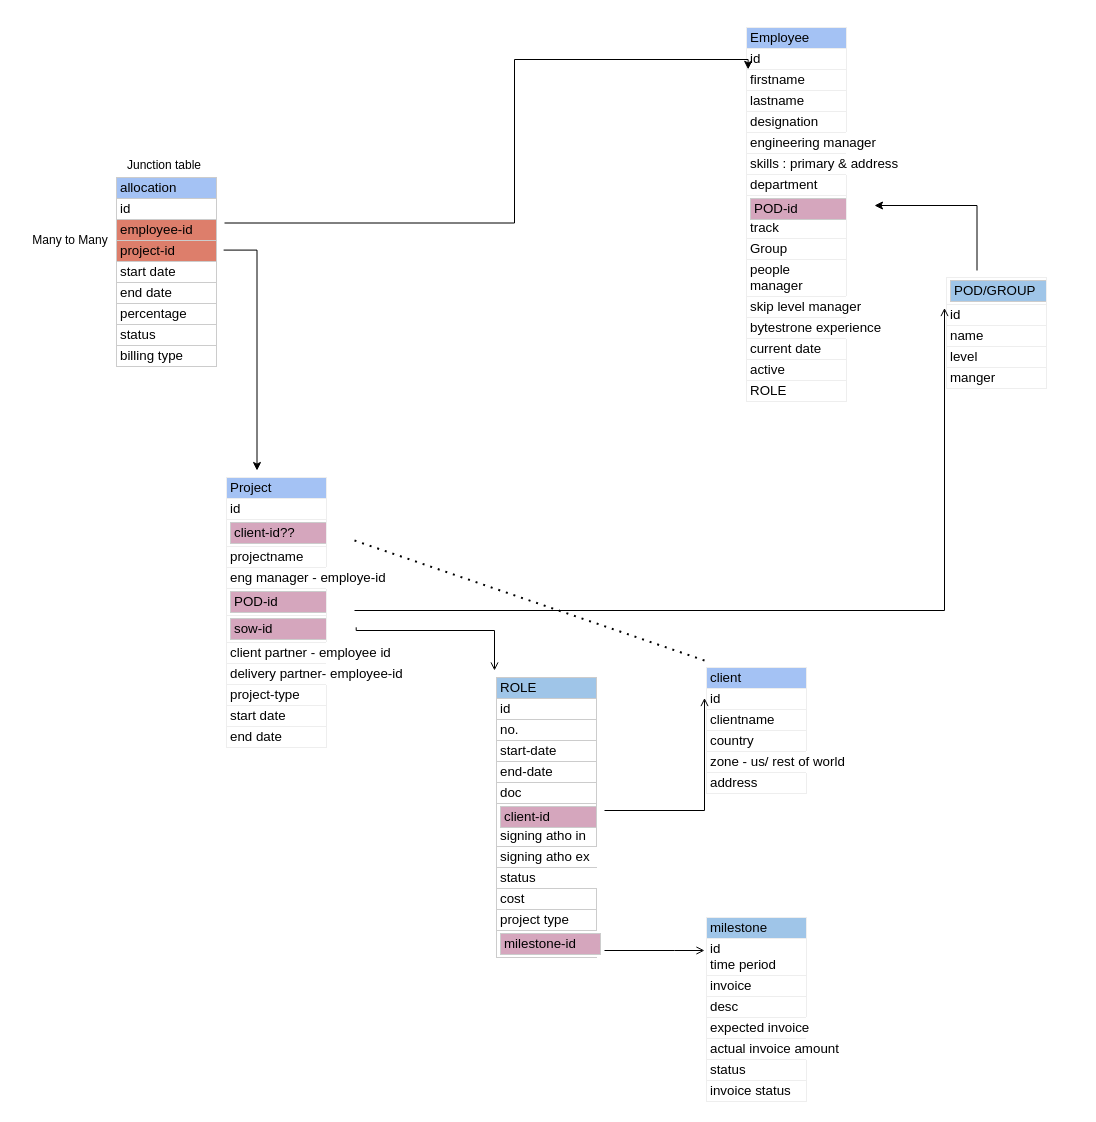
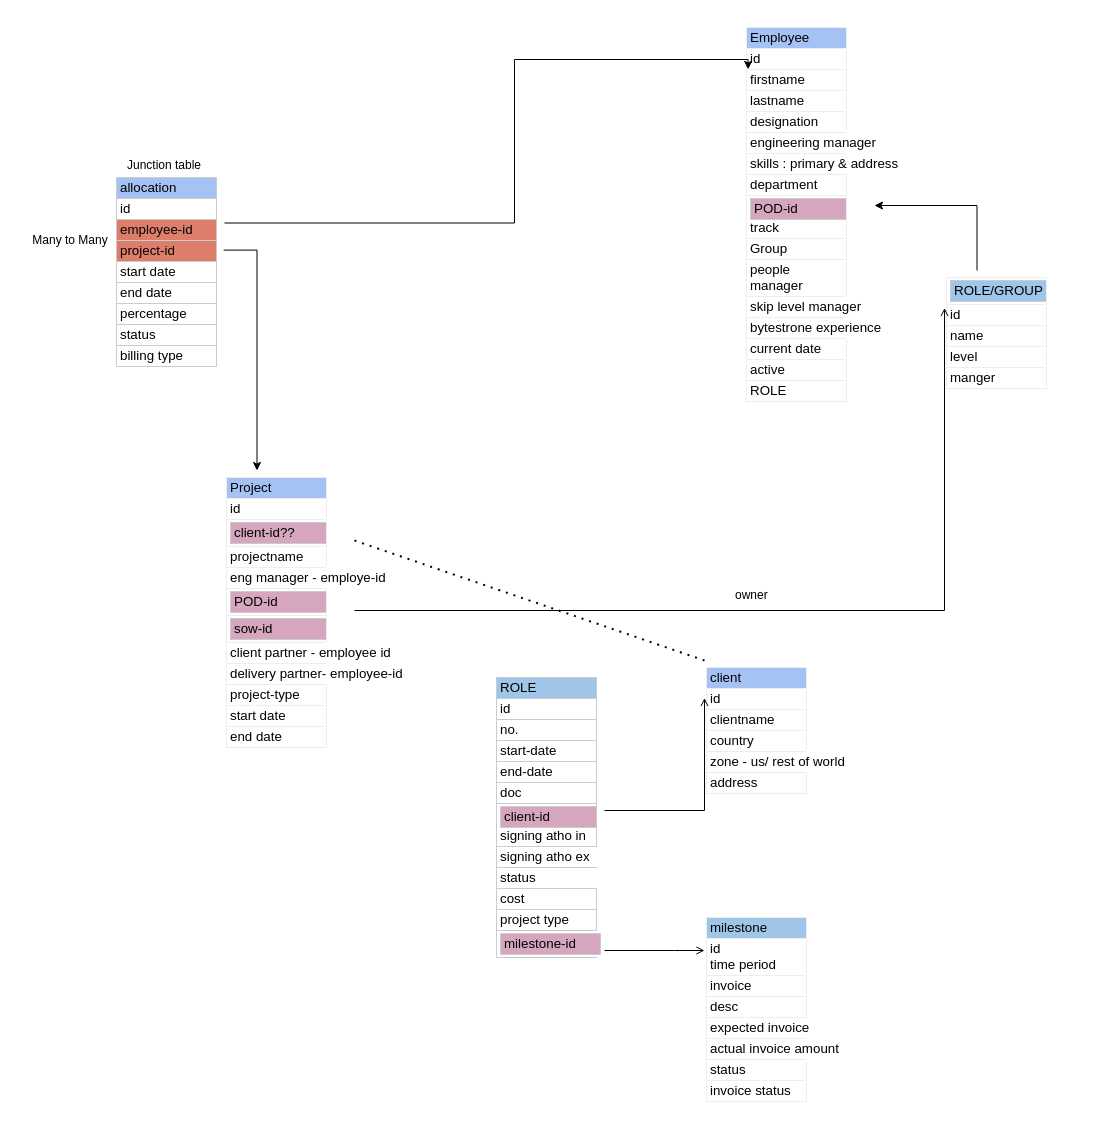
node "POD/GROUP id name level manger": label "POD/GROUP id name level manger" -> "ROLE/GROUP id name level manger"
node "owner": added
edge "Project id client-id?? projectname eng manager - employe-id POD-id sow-id client partner - employee id delivery partner- employee-id project-type start date end date" -> "ROLE id no. start-date end-date doc client-id signing atho in signing atho ex status cost project type milestone-id": removed
